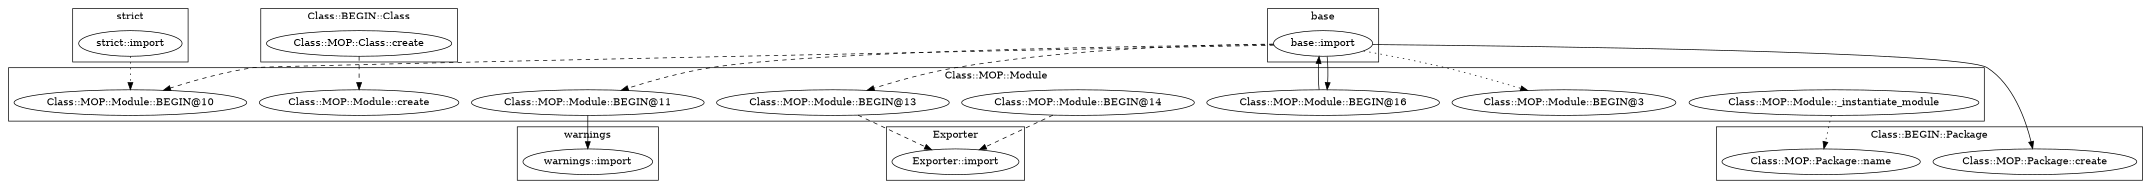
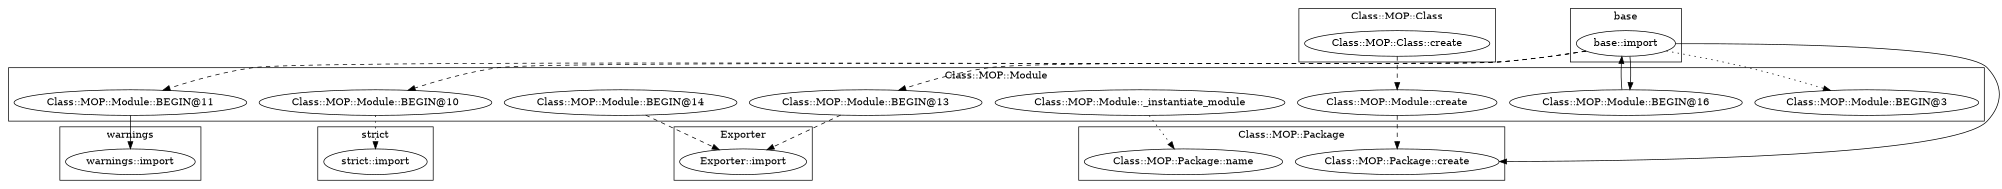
cluster "Class::BEGIN::Class": label "Class::BEGIN::Class" -> "Class::MOP::Class"
edge "strict::import" -> "Class::MOP::Module::BEGIN@10": reversed
edge "Class::MOP::Module::create" -> "Class::MOP::Package::create": added
cluster "Class::BEGIN::Package": label "Class::BEGIN::Package" -> "Class::MOP::Package"
